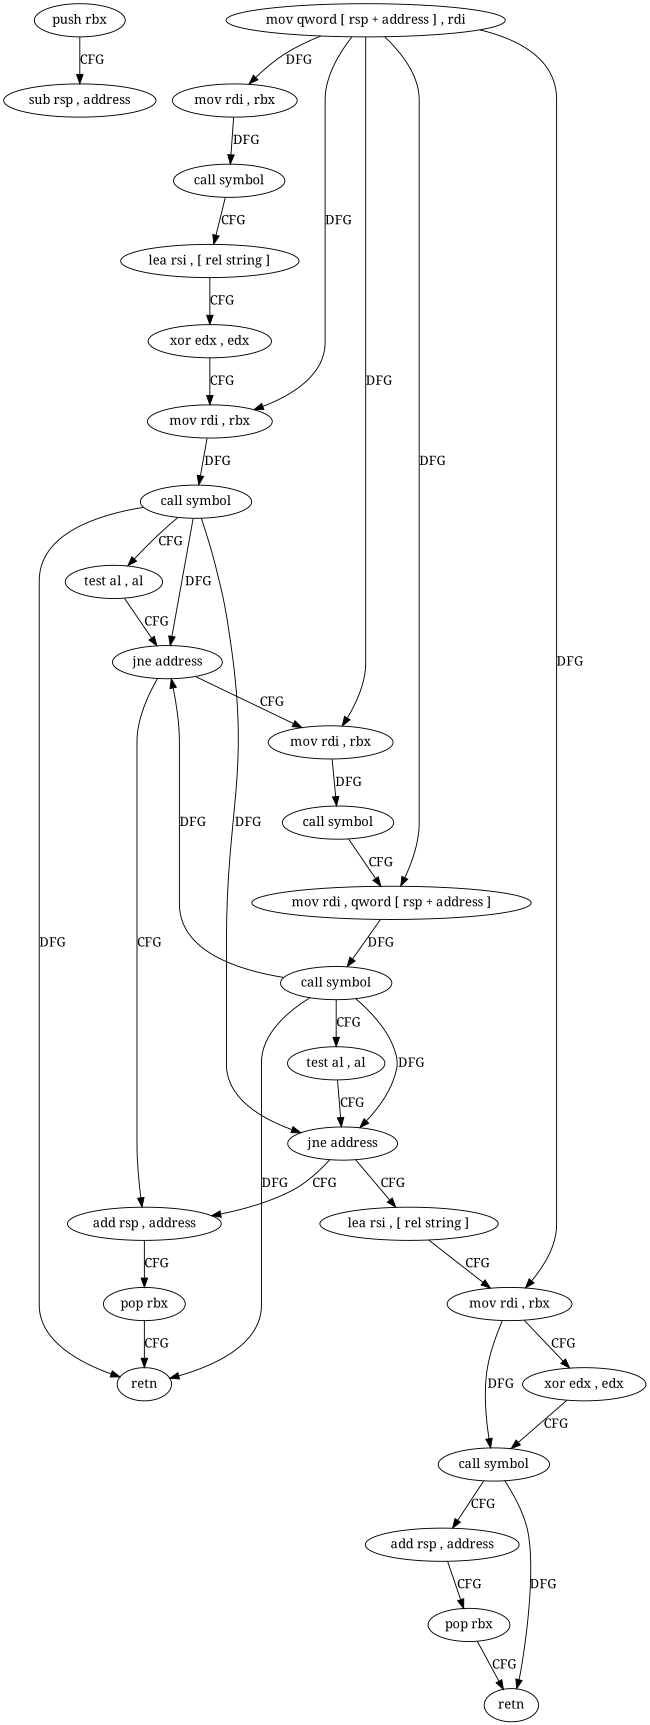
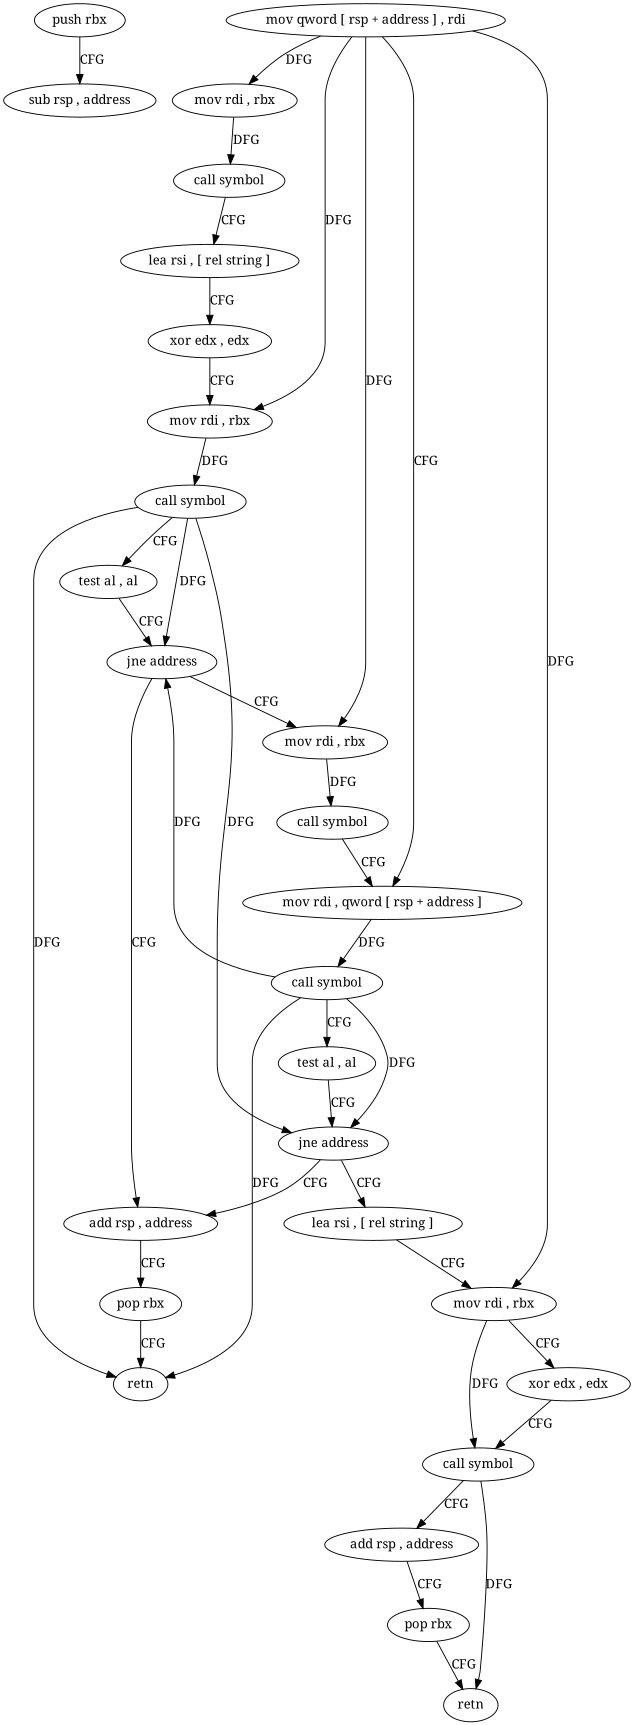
edge "mov qword [ rsp + address ] , rdi" -> "mov rdi , qword [ rsp + address ]": label "DFG" -> "CFG"
